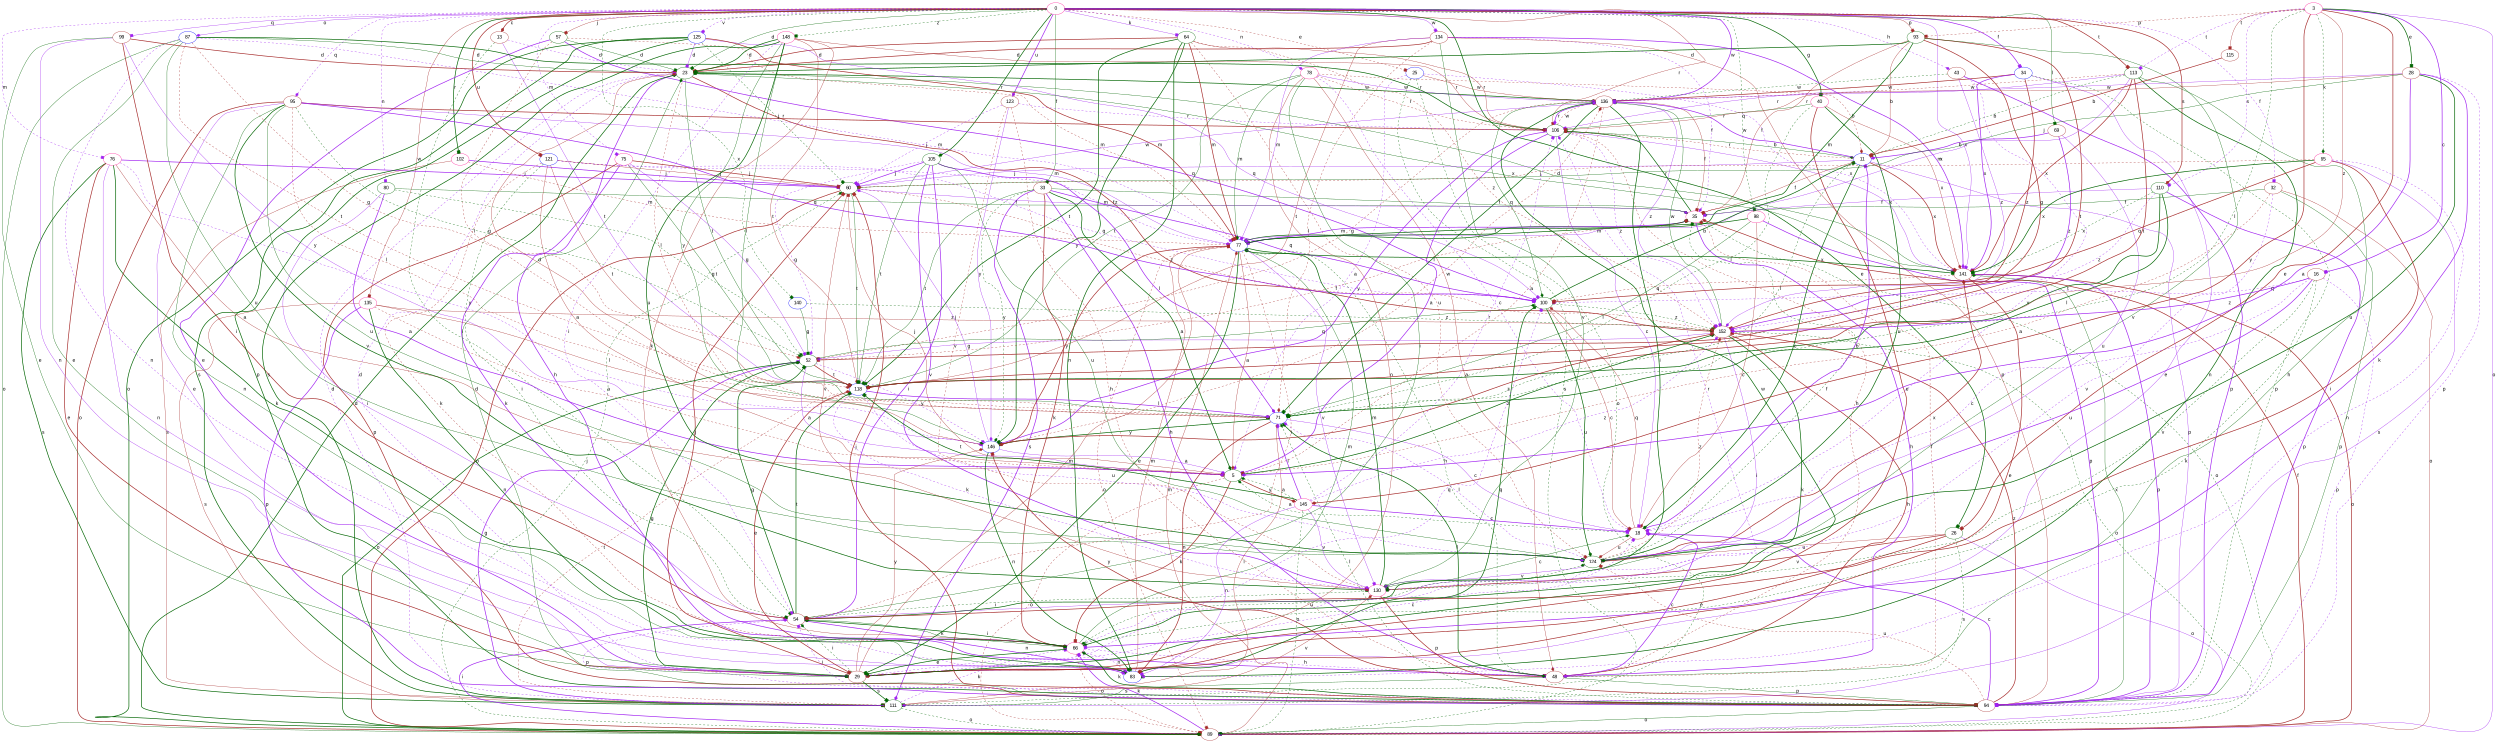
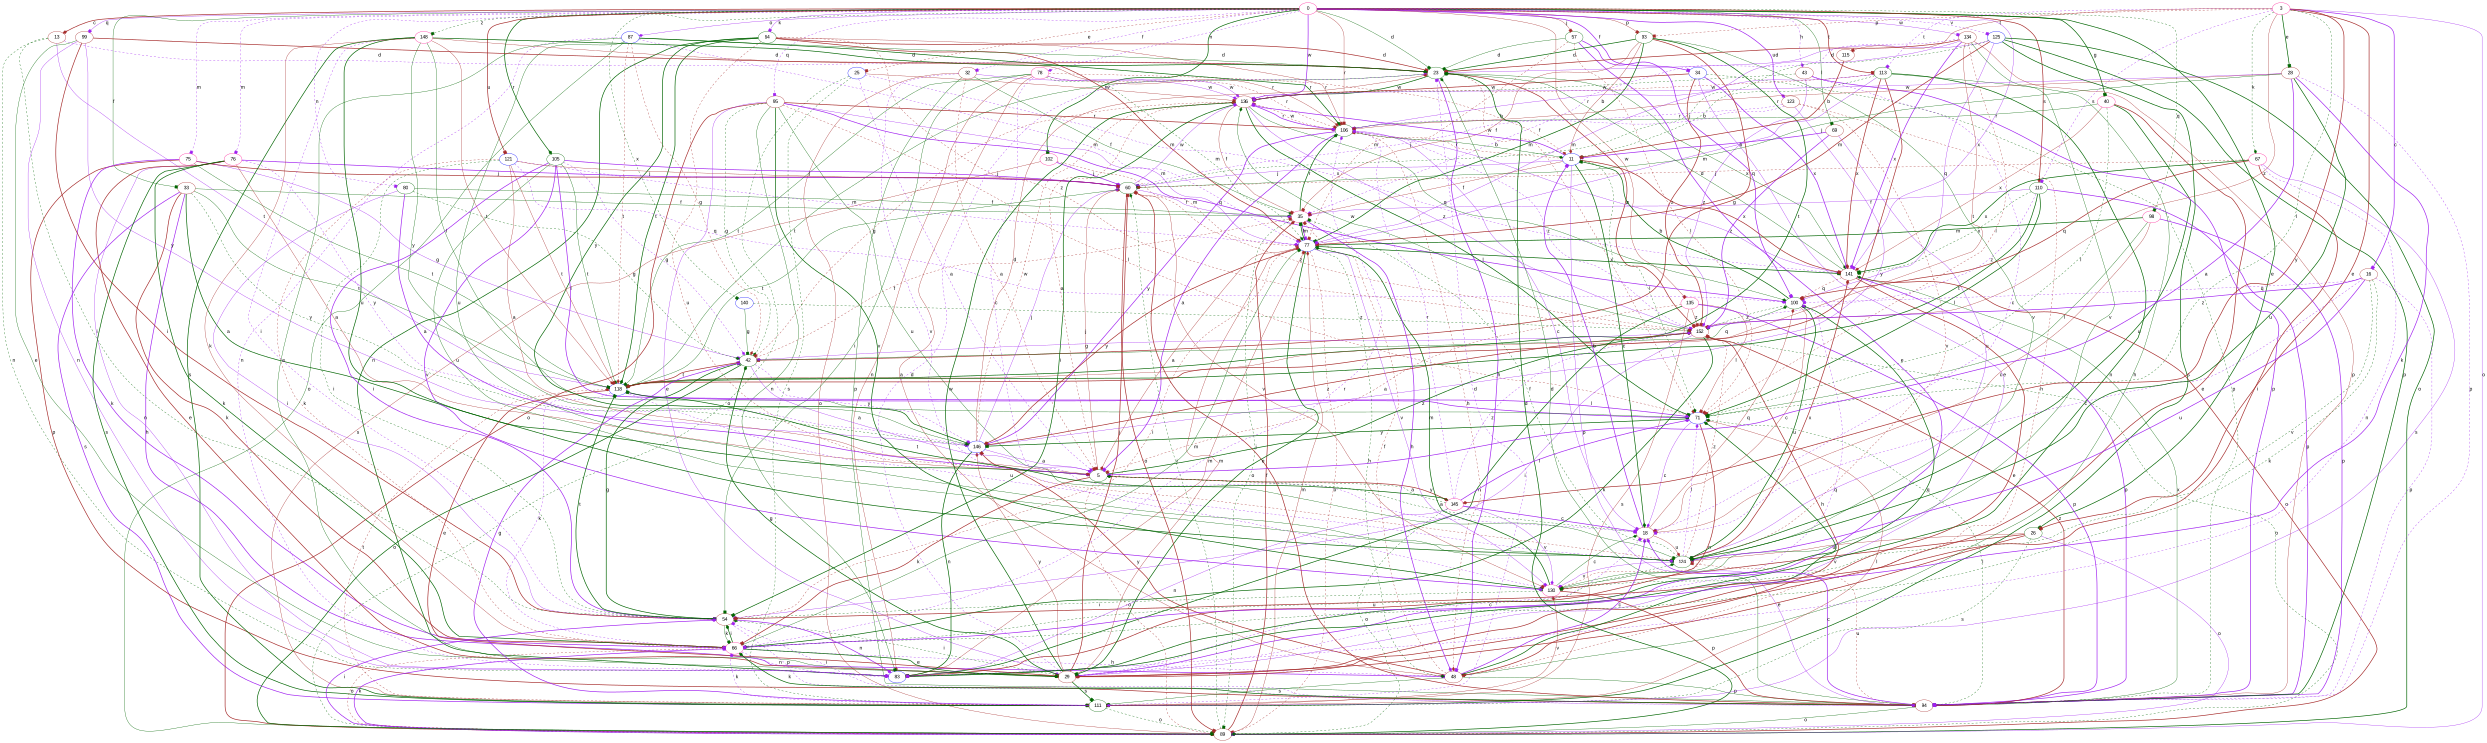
edge "0" -> "95": arrowhead diamond -> box
edge "32" -> "136": added, label "w"
edge "113" -> "136": arrowhead box -> diamond
edge "78" -> "77": style solid -> dashed
node "65": label "65" -> "67"
edge "33" -> "100": removed, label "q"
edge "43" -> "18": label "v" -> "c"
edge "93" -> "118": color brown -> darkgreen
node "52": label "52" -> "42"
edge "118" -> "130": now "118" -> "66"
edge "13" -> "83": added, label "n"
